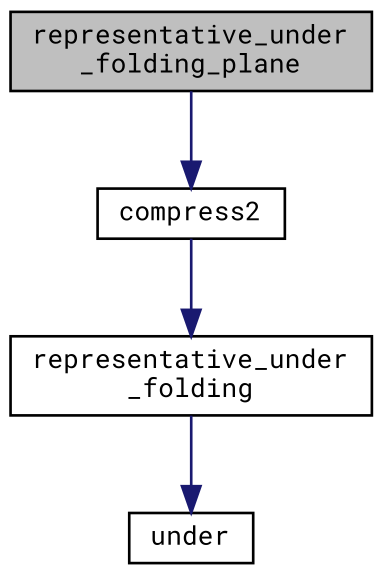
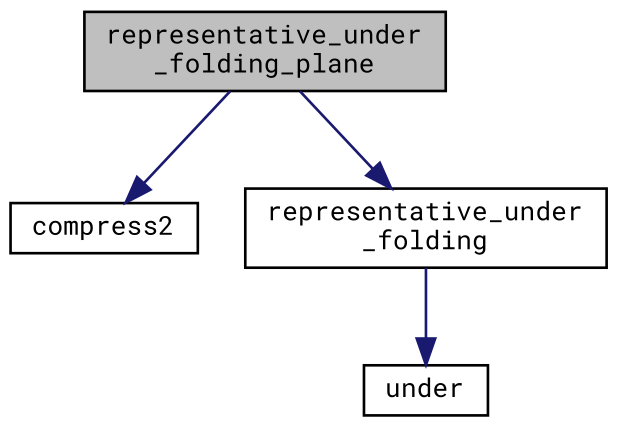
edge "compress2" -> "representative_under _folding": now "representative_under _folding_plane" -> "representative_under _folding"
